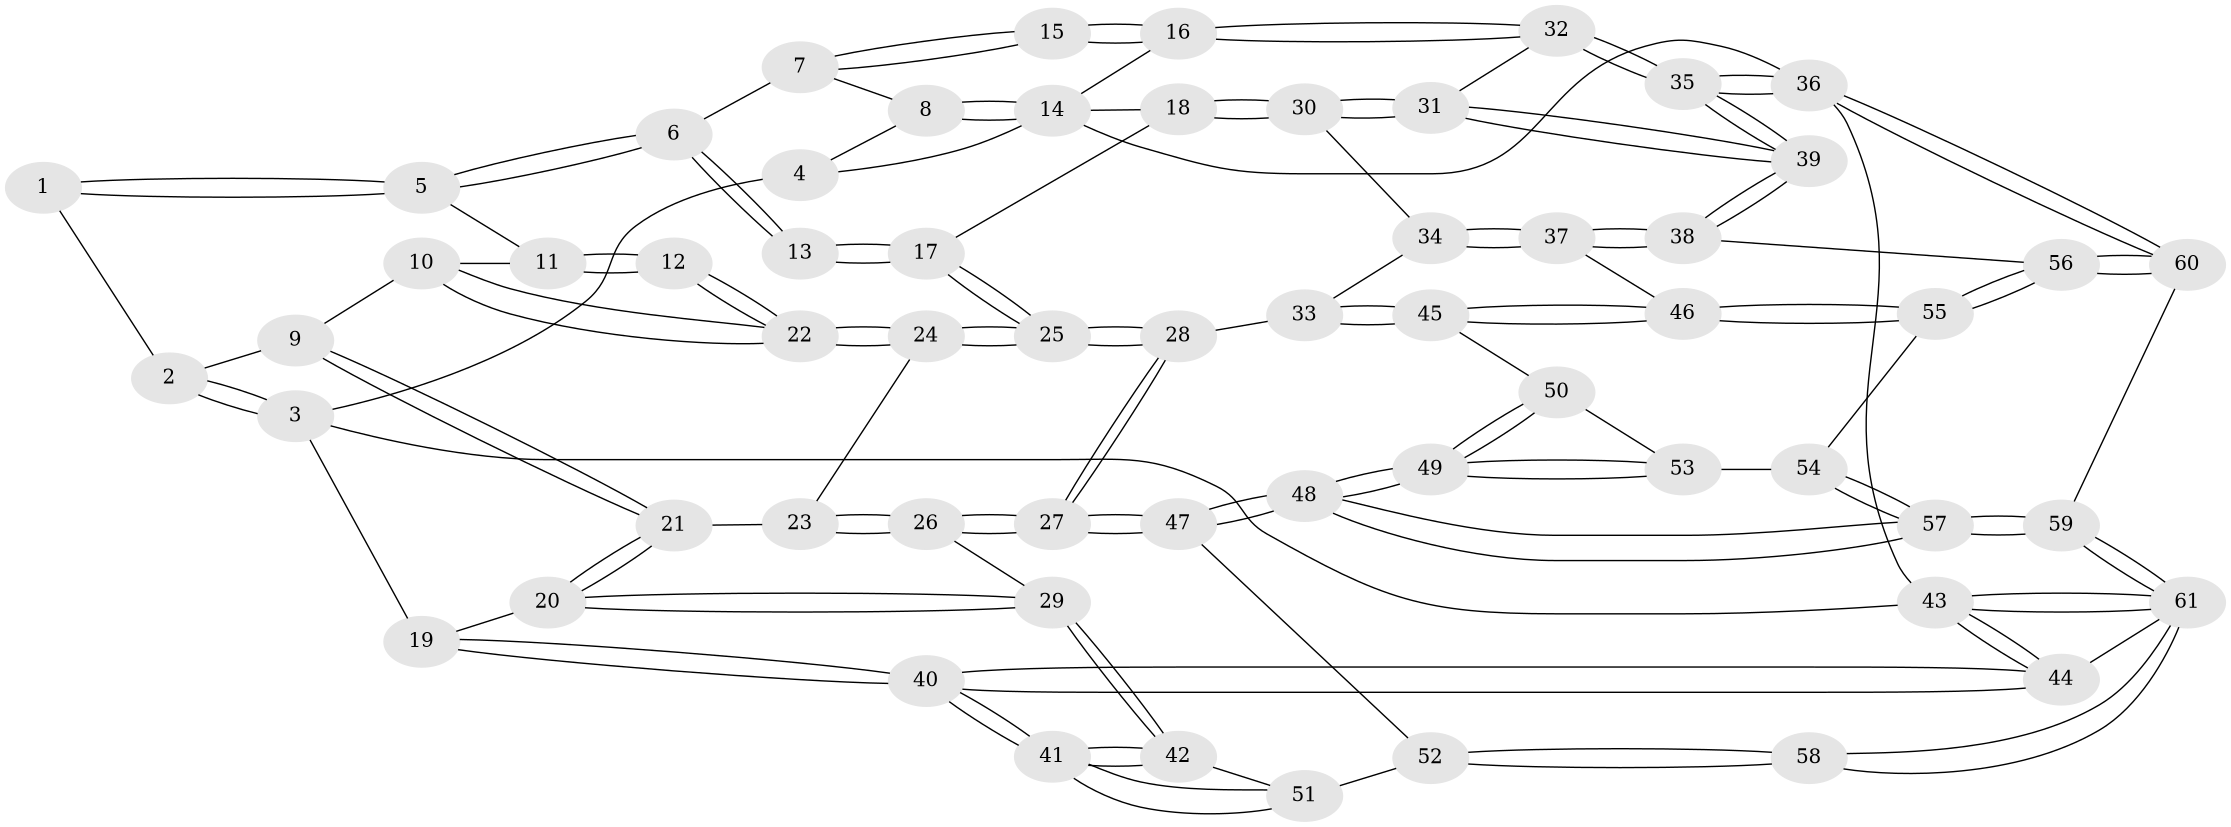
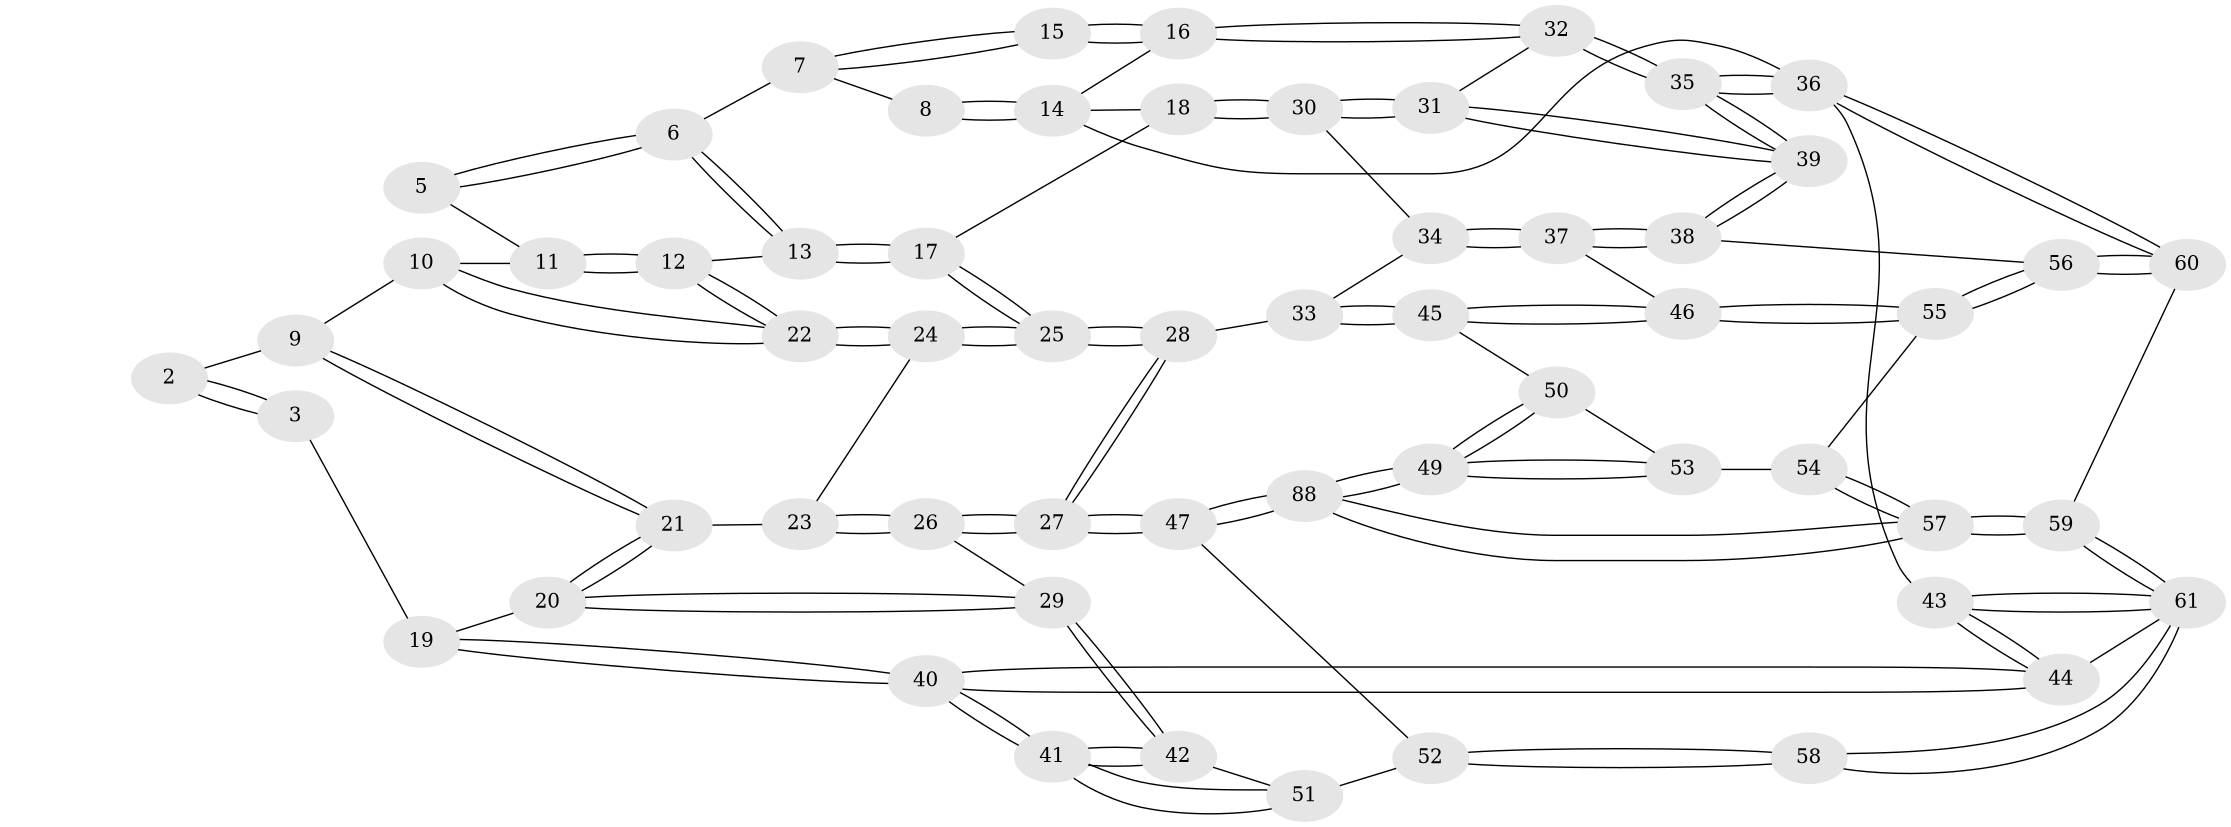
node "4": removed
node "1": removed
edge "13" -- "12": added
edge "3" -- "43": removed
node "48": label "48" -> "88"
